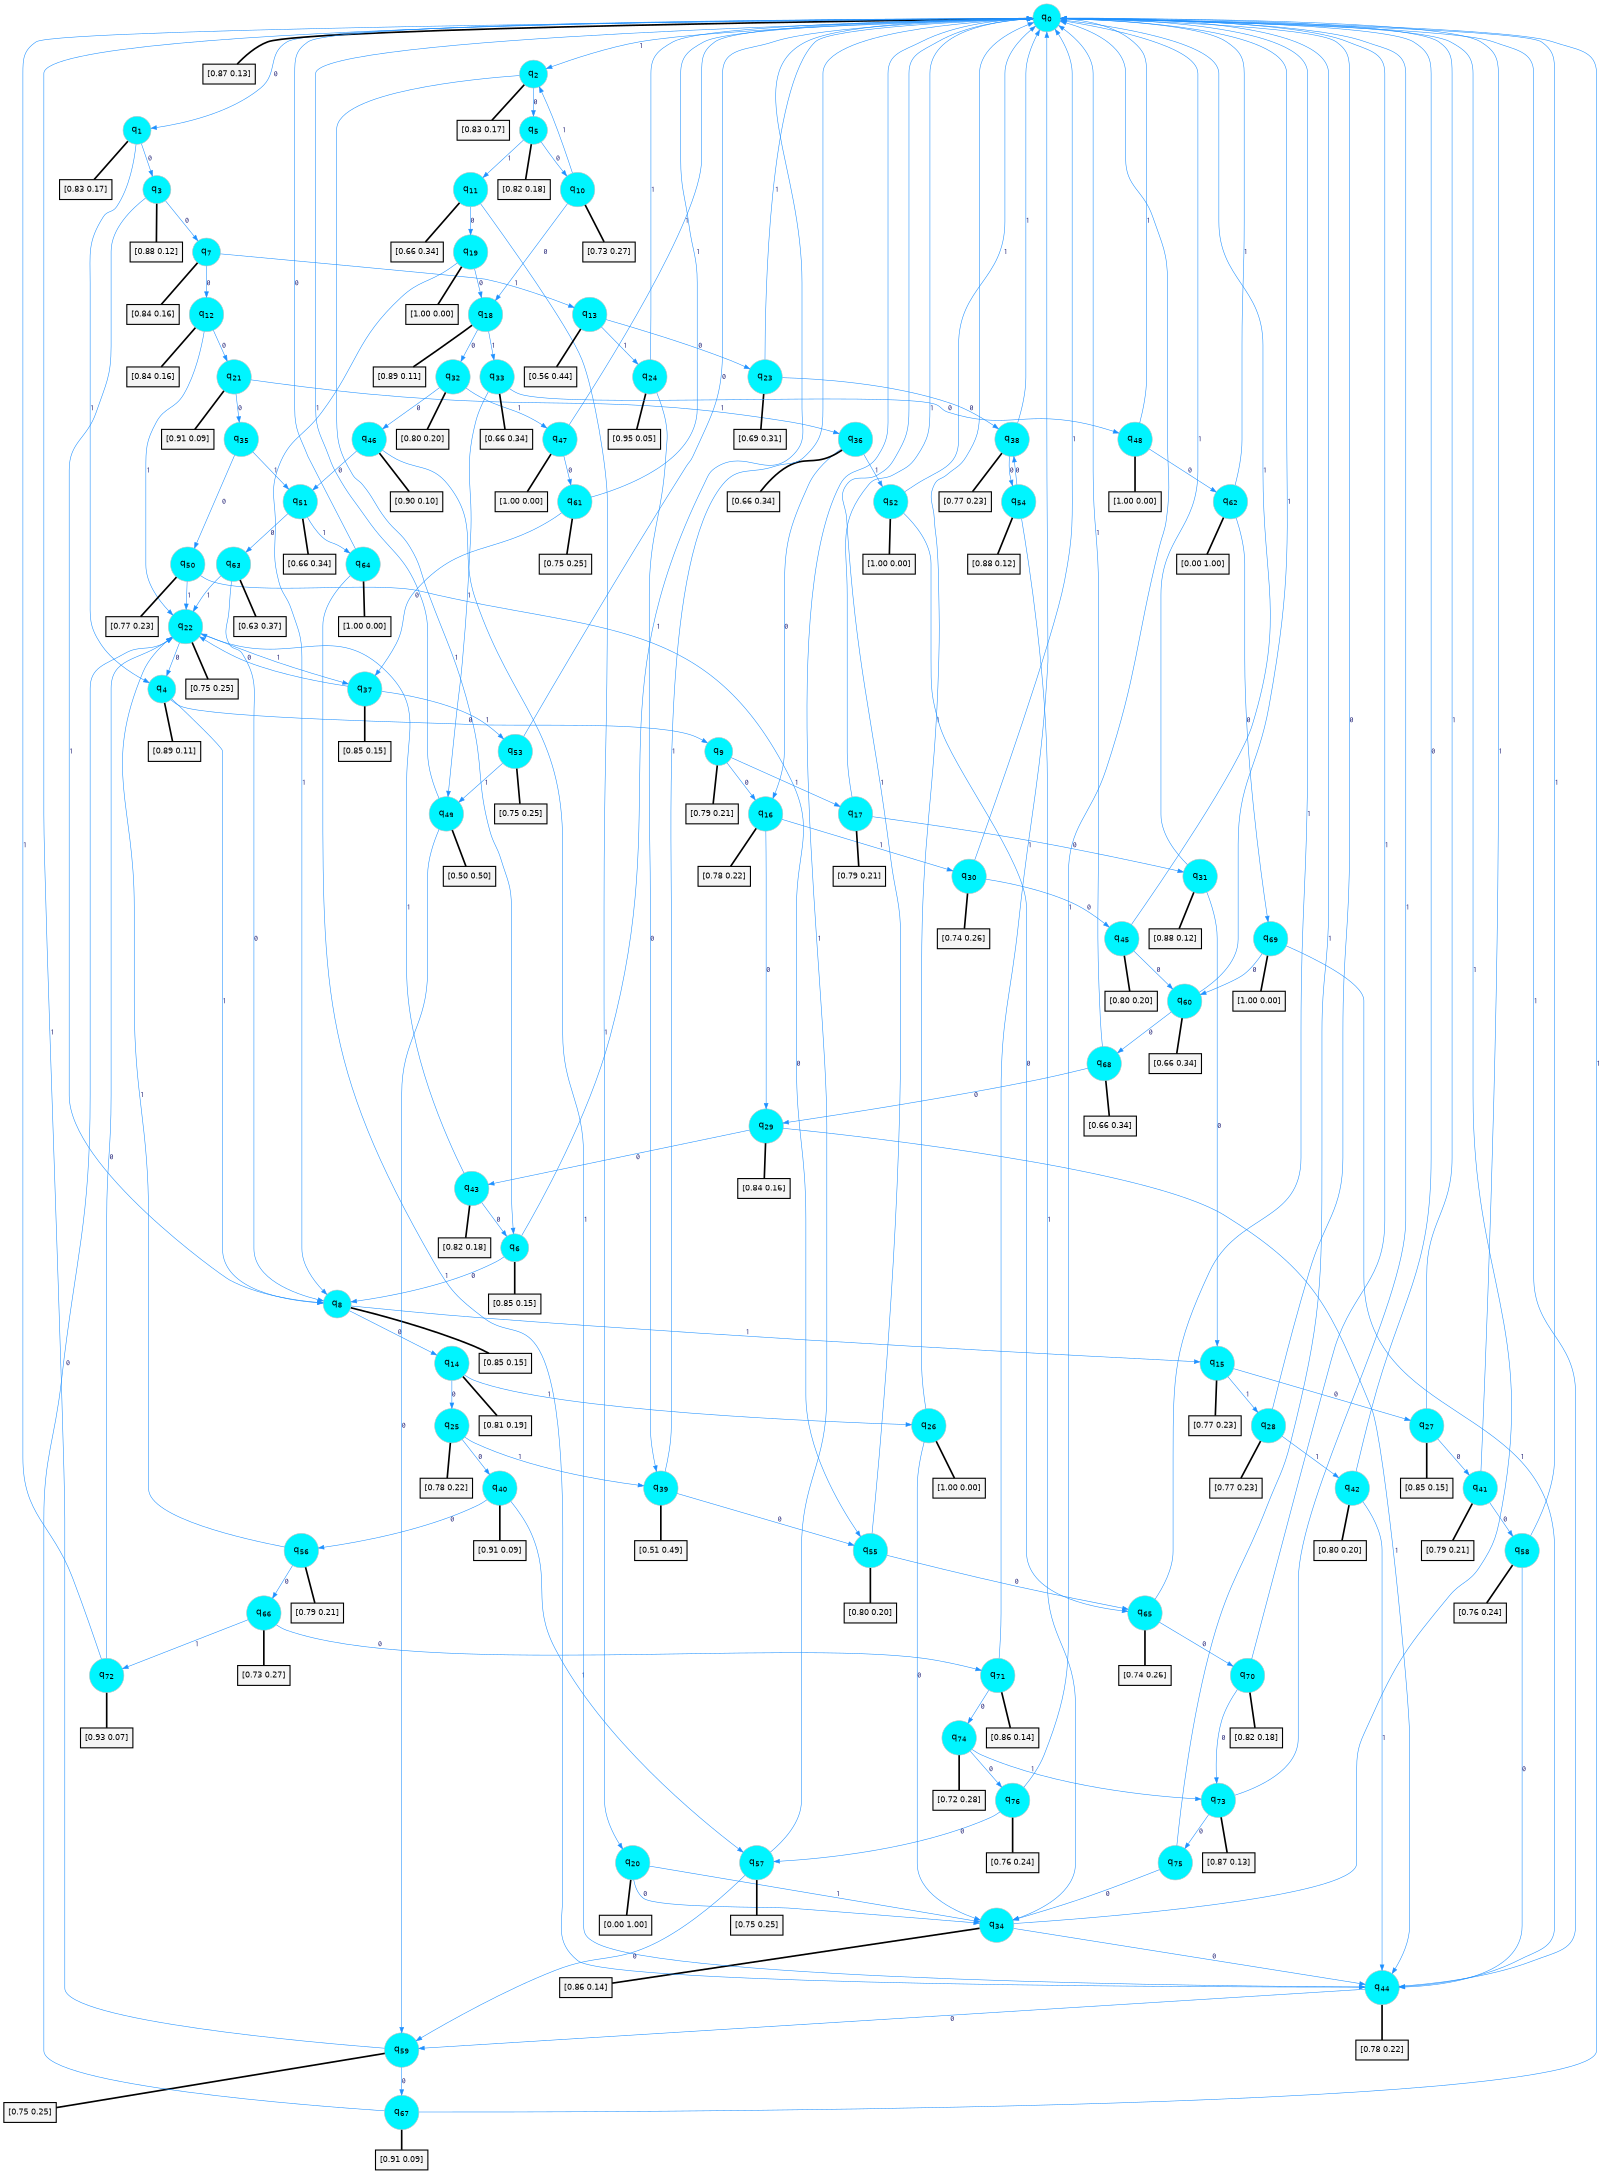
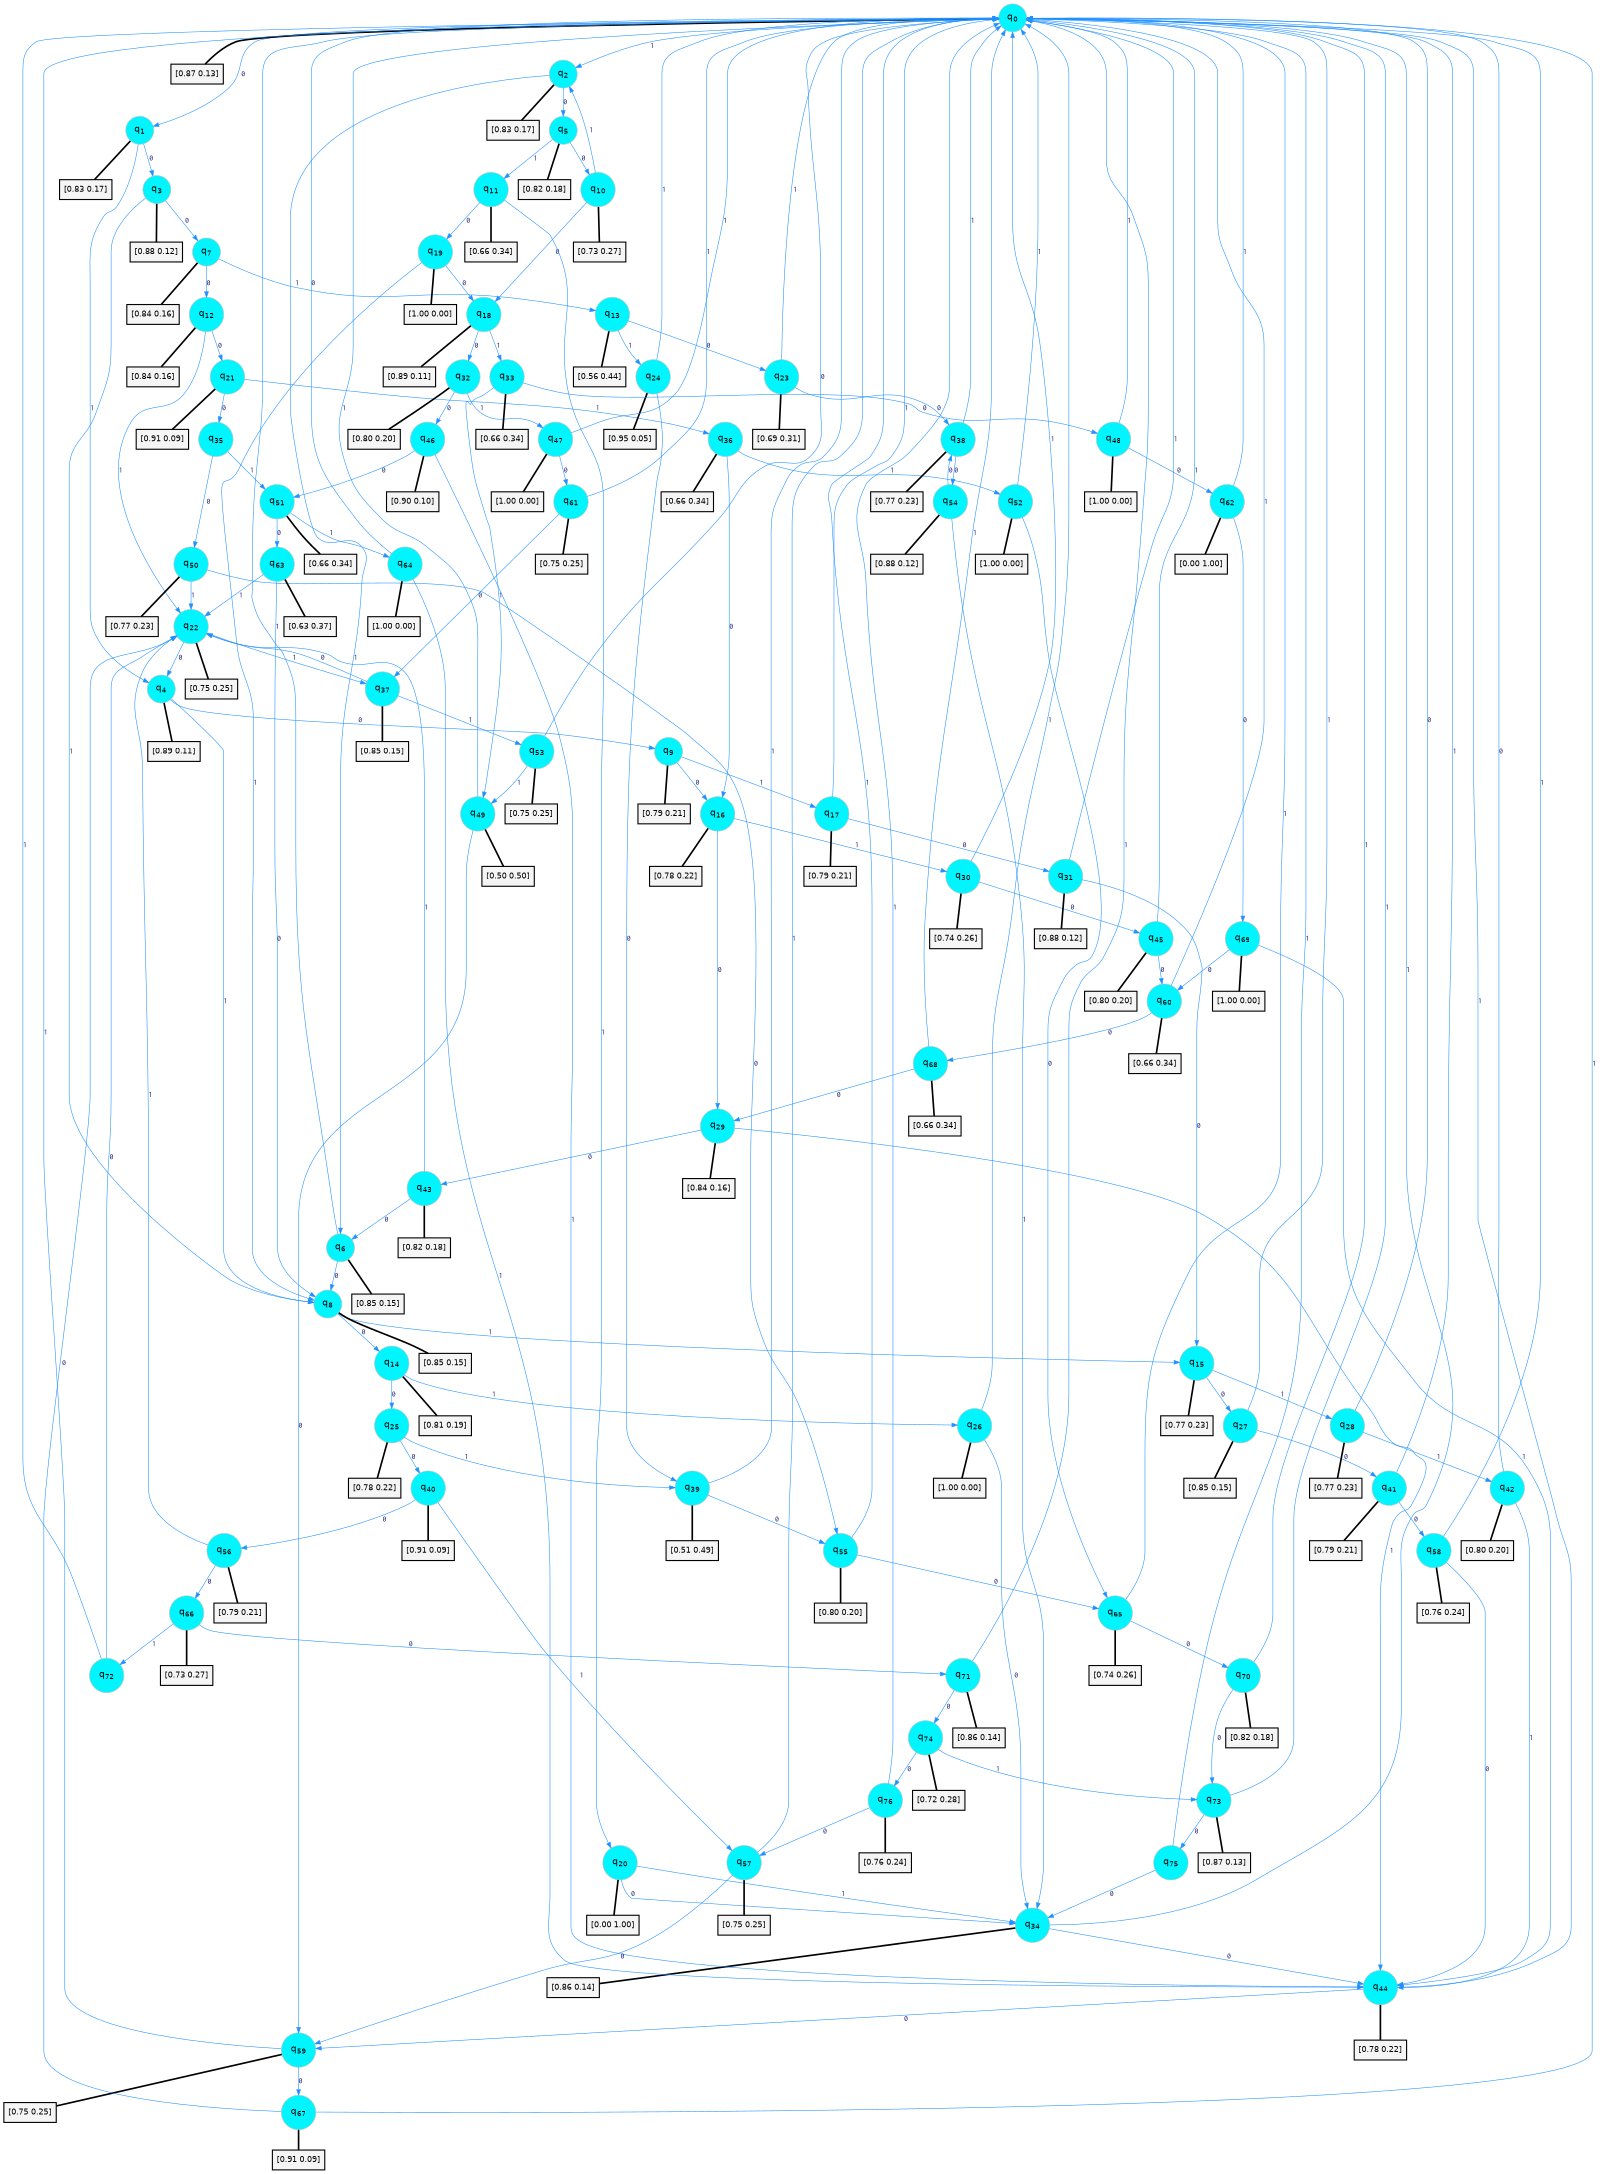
node "[0.93 0.07]": removed
